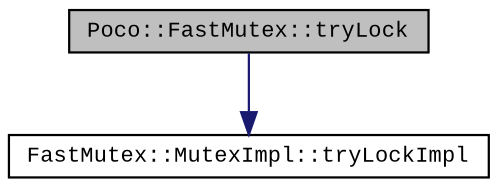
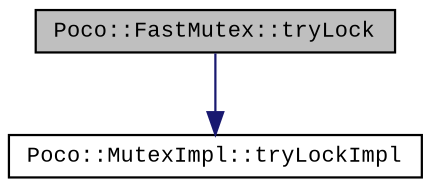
node "FastMutex::MutexImpl::tryLockImpl": label "FastMutex::MutexImpl::tryLockImpl" -> "Poco::MutexImpl::tryLockImpl"
